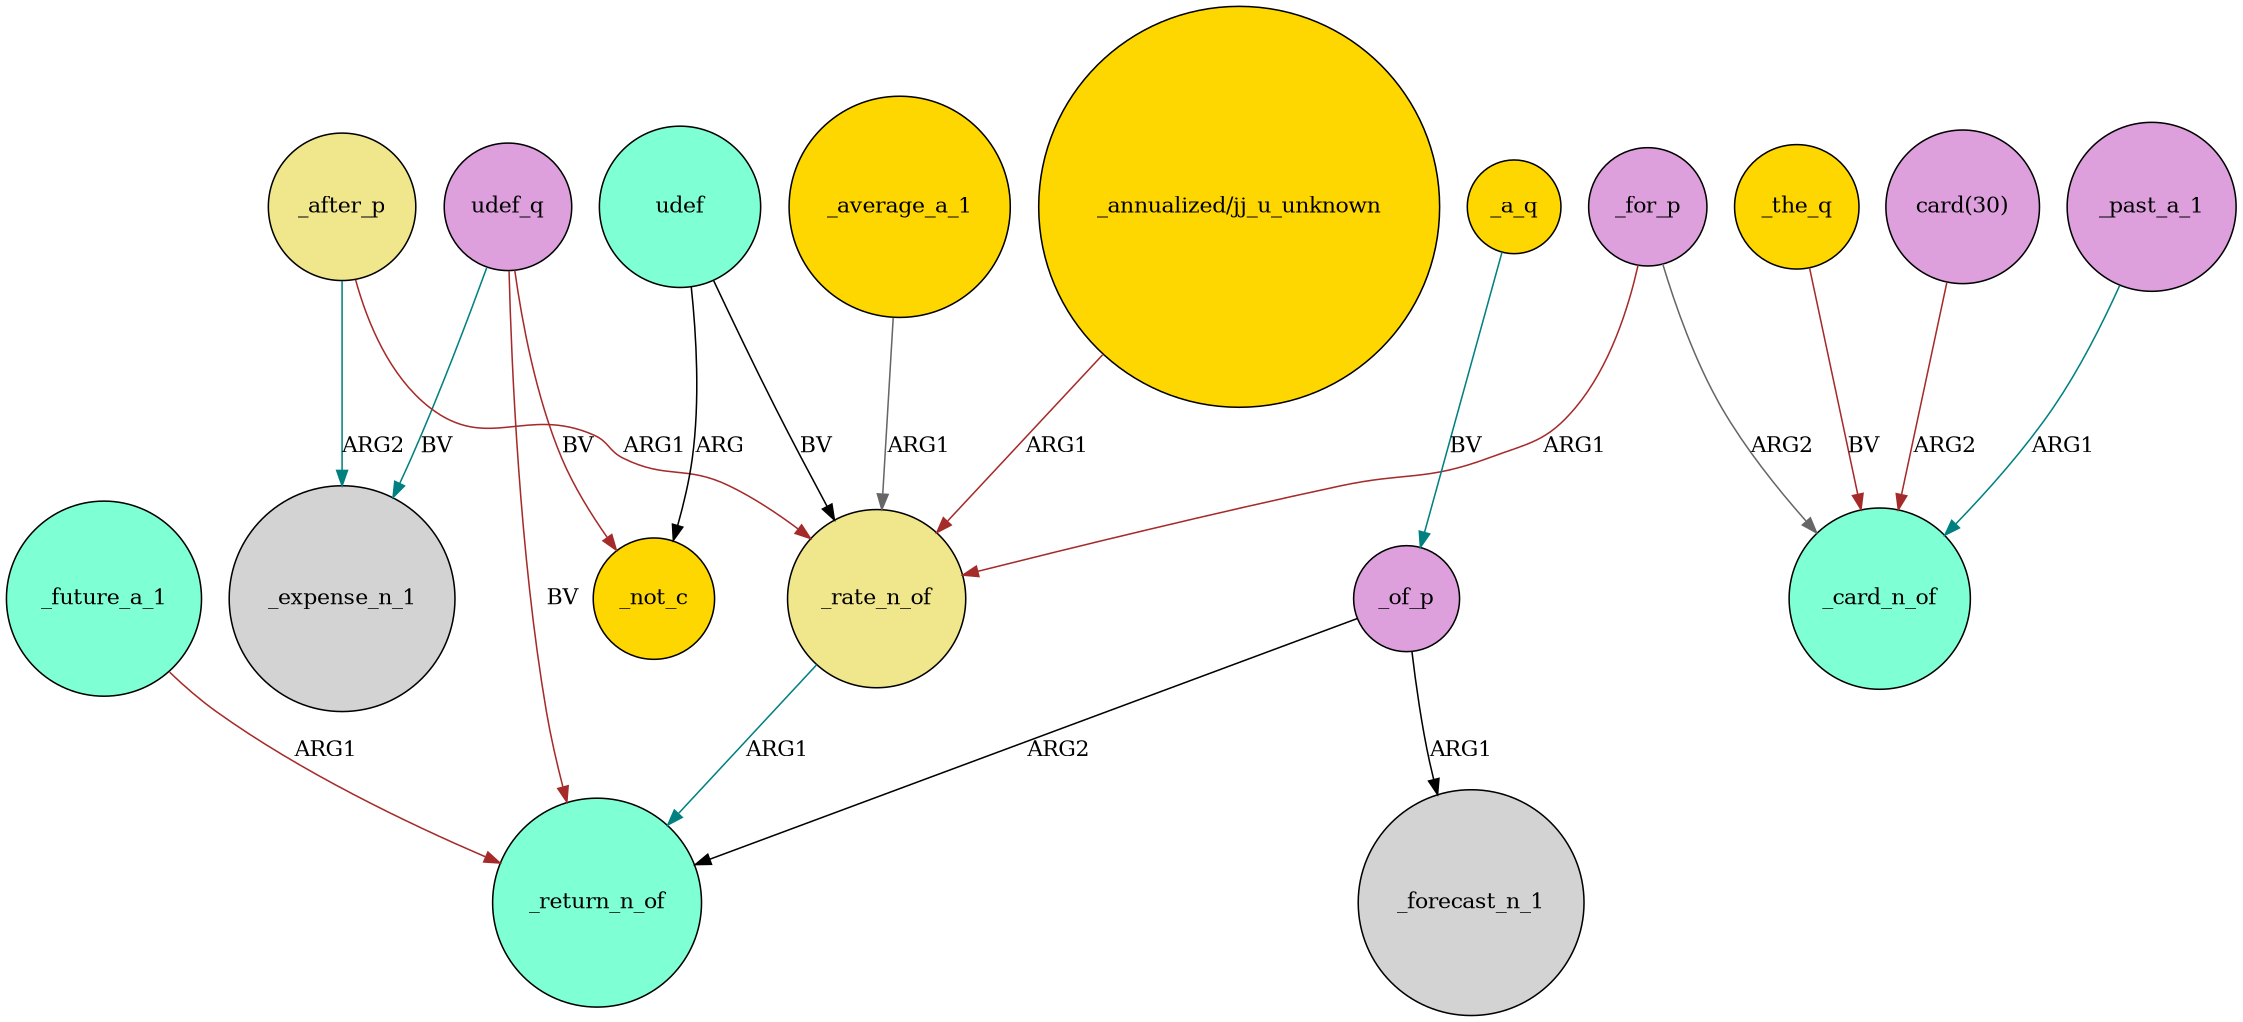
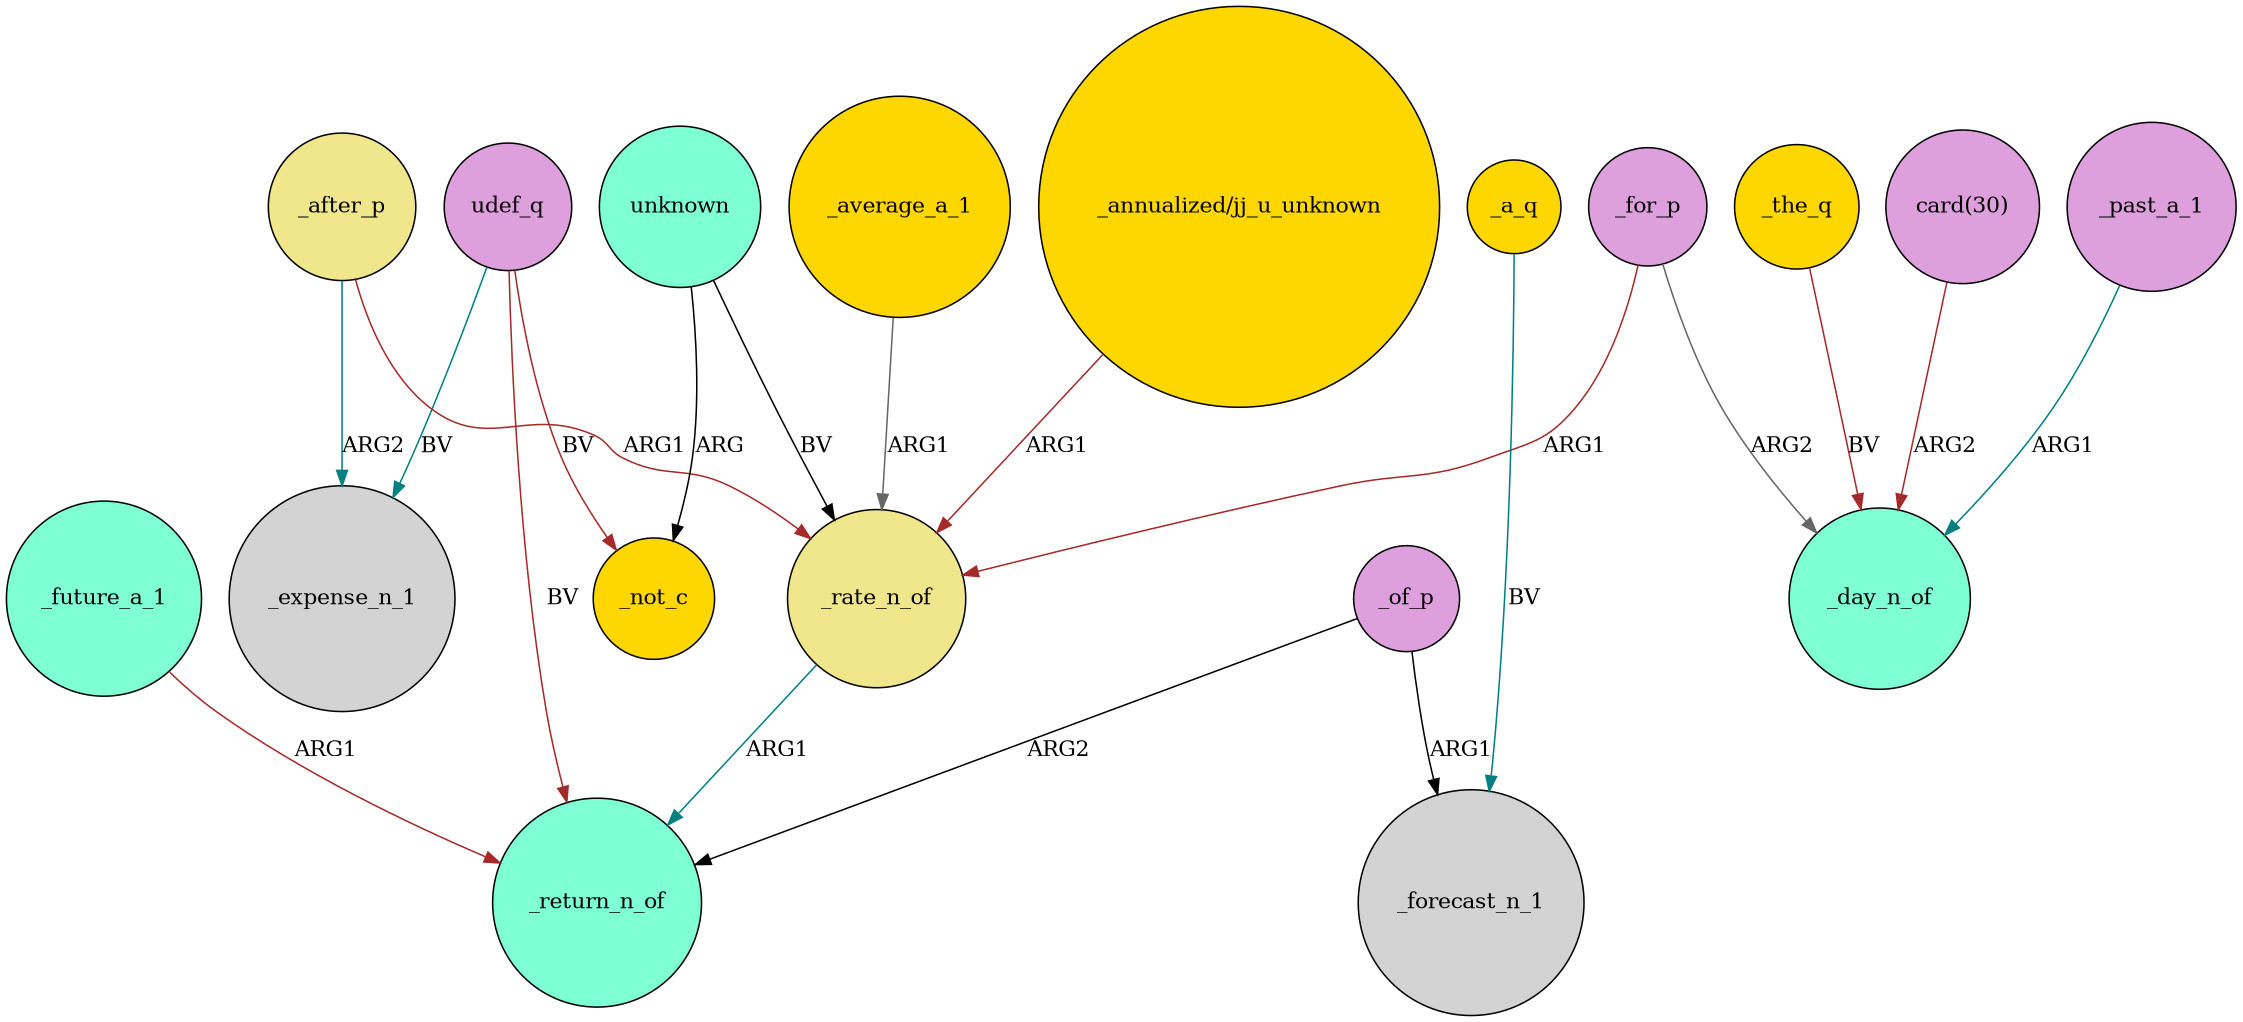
node "udef": label "udef" -> "unknown"
edge "_a_q" -> "_of_p": now "_a_q" -> "_forecast_n_1"
node "_card_n_of": label "_card_n_of" -> "_day_n_of"
